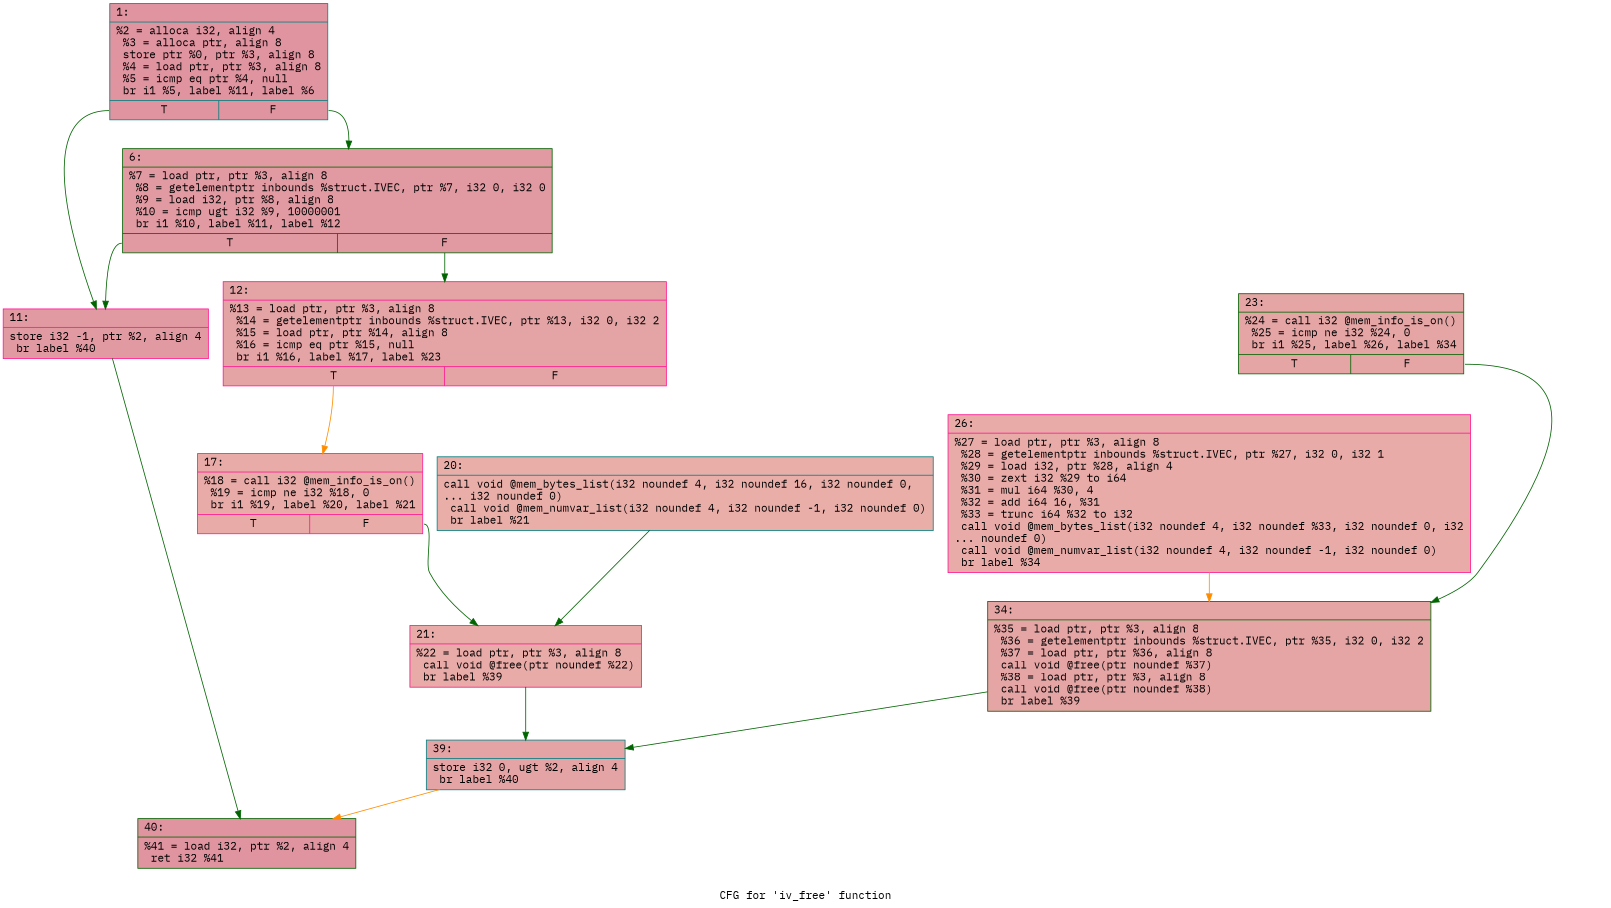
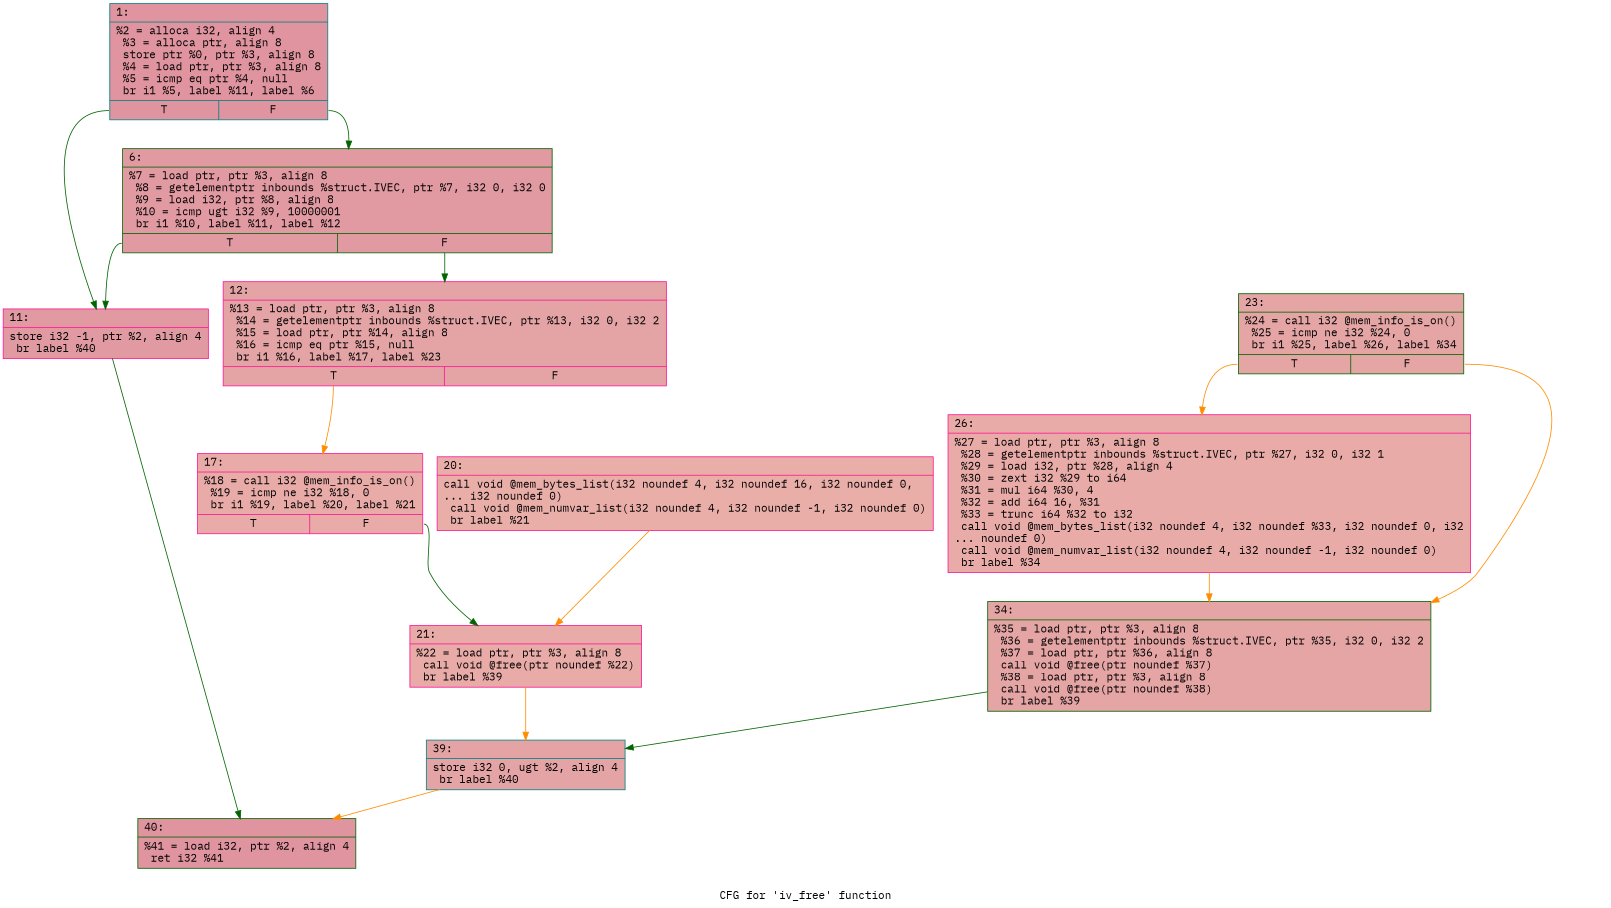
edge "23:" -> "26:": added
edge "23:" -> "34:": color darkgreen -> darkorange
node "20:": color teal -> deeppink
edge "20:" -> "21:": color darkgreen -> darkorange
edge "21:" -> "39:": color darkgreen -> darkorange
